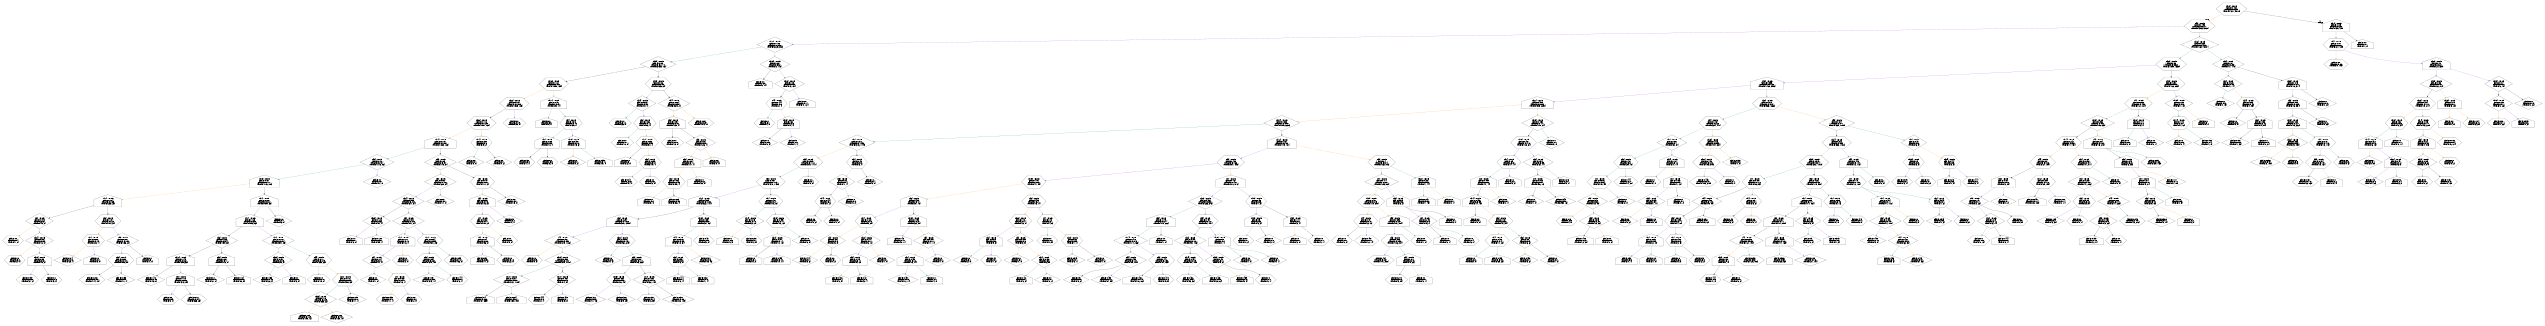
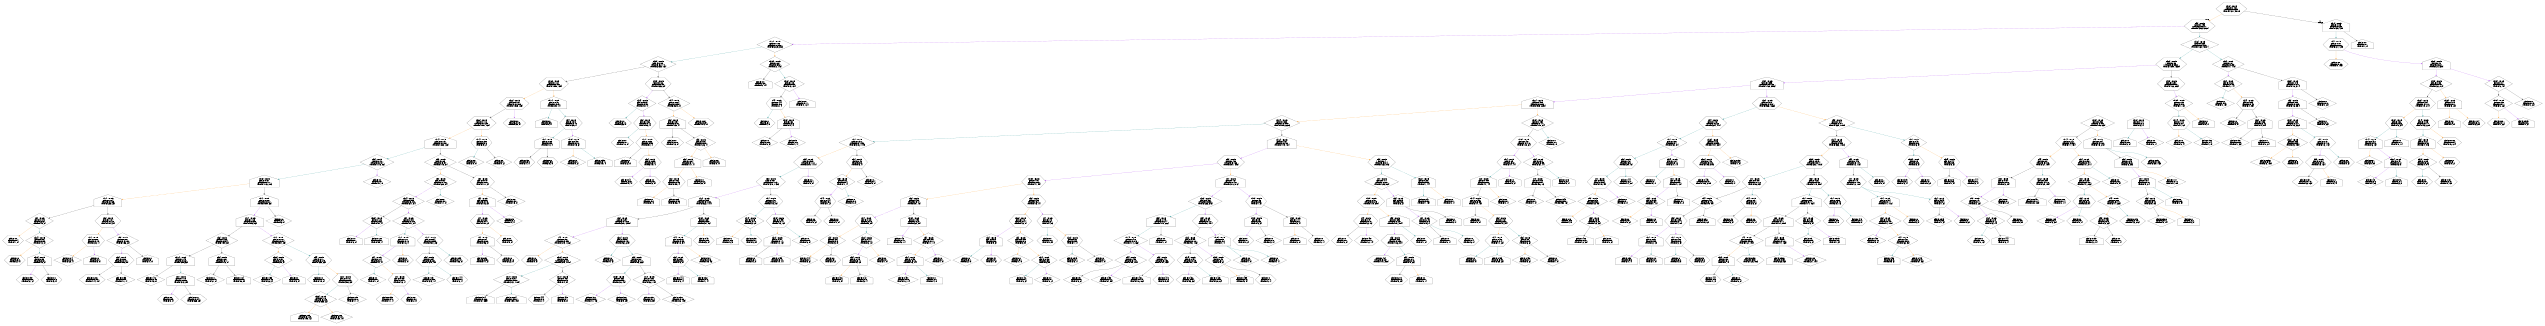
node "X[1] <= 0.5 gini = 0.259 samples = 495 value = [121, 670]": removed
